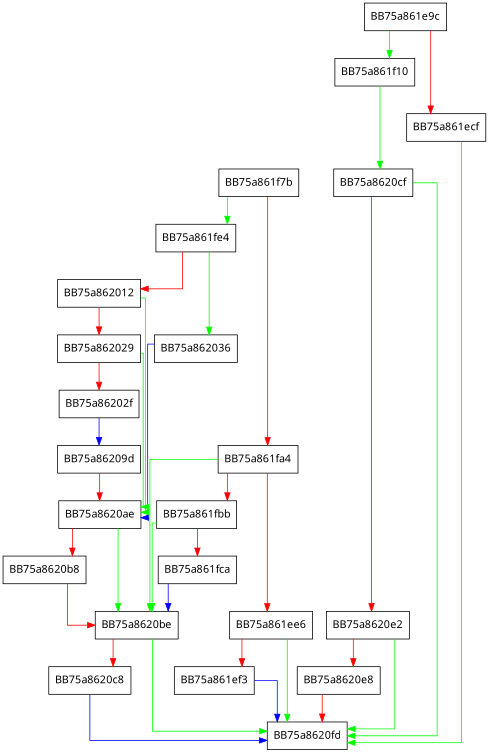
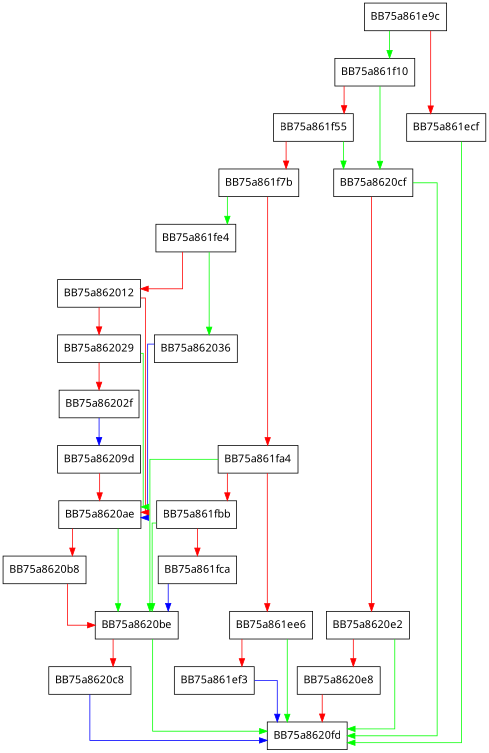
node "BB75a861f55": added
edge "BB75a862012" -> "BB75a8620ae": color green -> red
